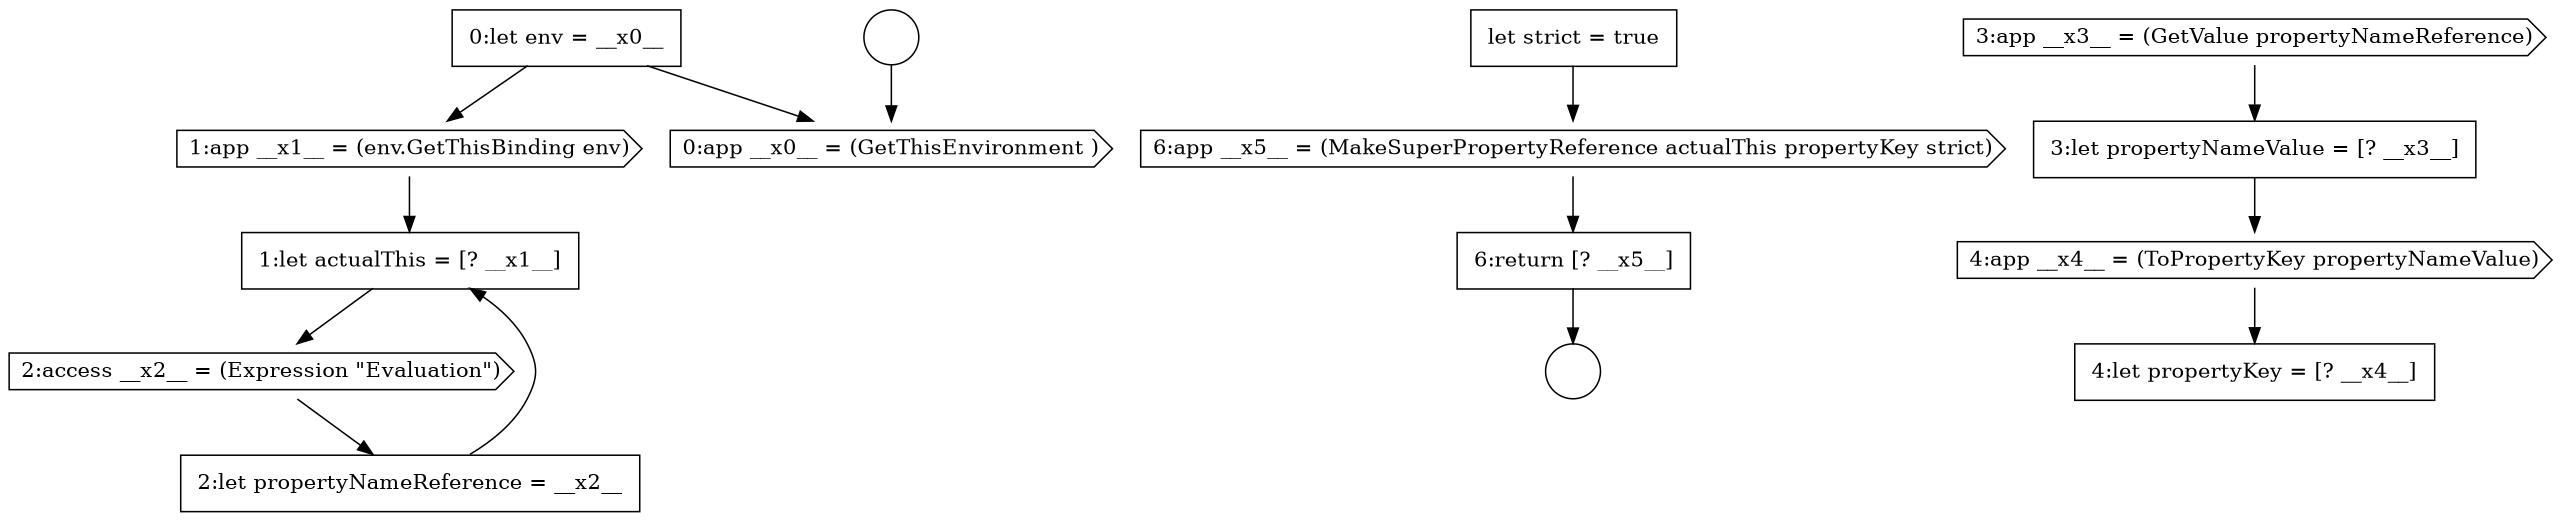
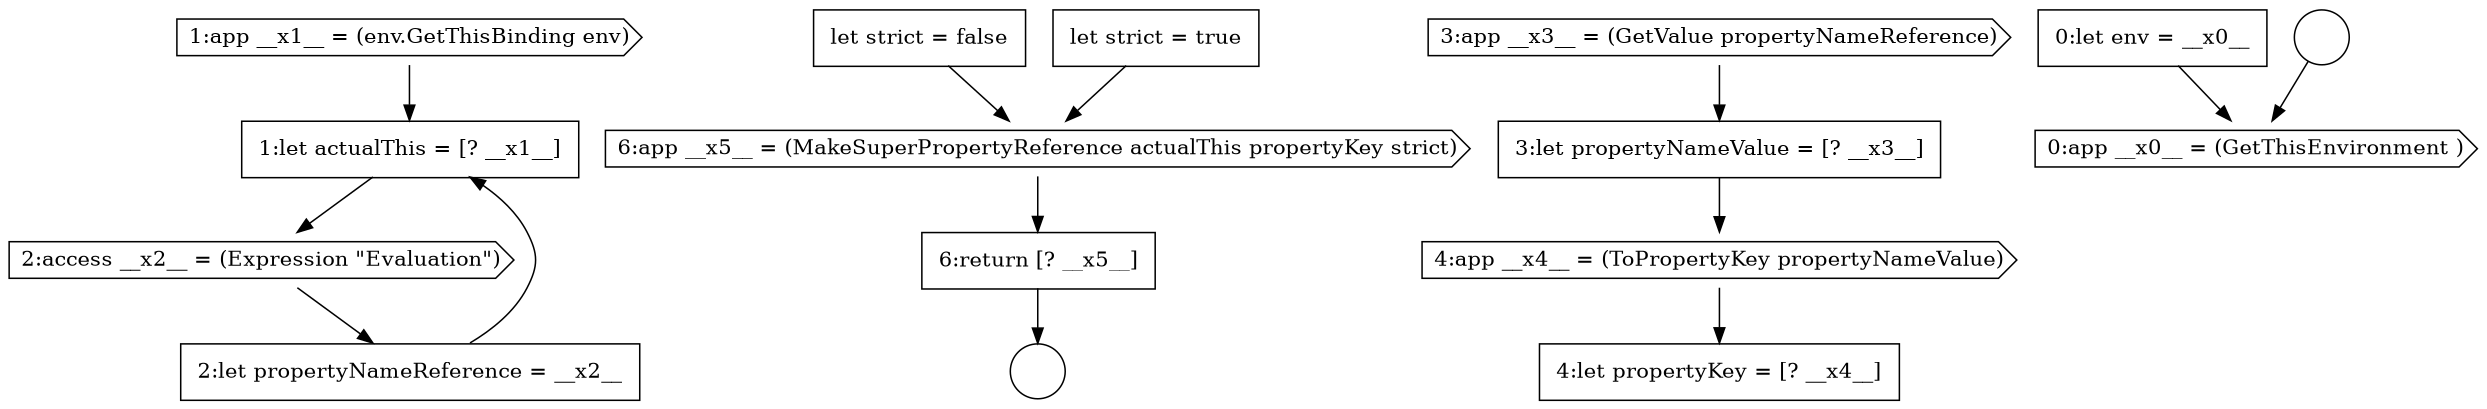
node "let strict = false": added
edge "0:let env = __x0__" -> "1:app __x1__ = (env.GetThisBinding env)": removed
